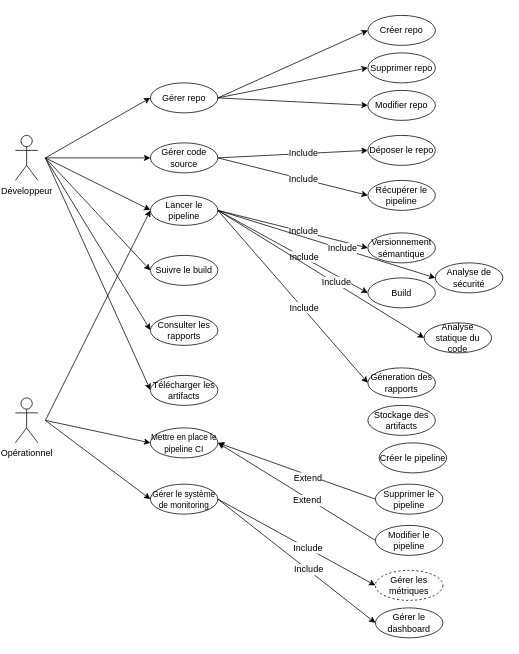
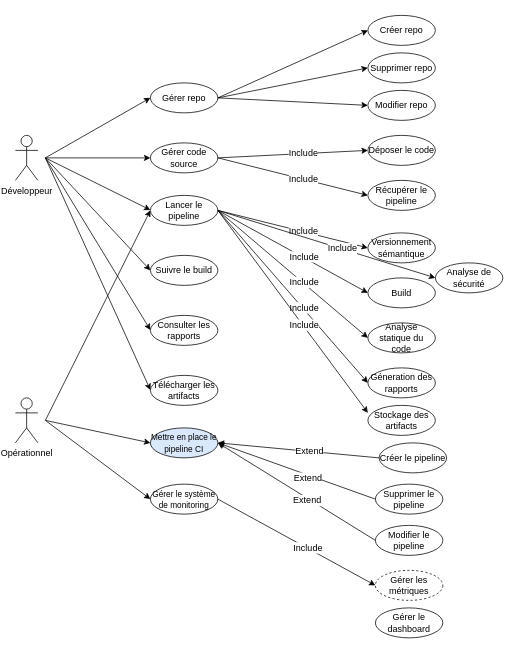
node "Déposer le repo": label "Déposer le repo" -> "Déposer le code"
edge "Lancer le pipeline" -> "Stockage des artifacts": added, label "Include"
node "Analyse statique du code": moved (458, 338) -> (402, 338)
node "Mettre en place le pipeline CI": fillcolor #ffffff -> #dae8fc
edge "Créer le pipeline" -> "Mettre en place le pipeline CI": added, label "Extend"
edge "Gérer le système de monitoring" -> "Gérer le dashboard": removed, label "Include"
